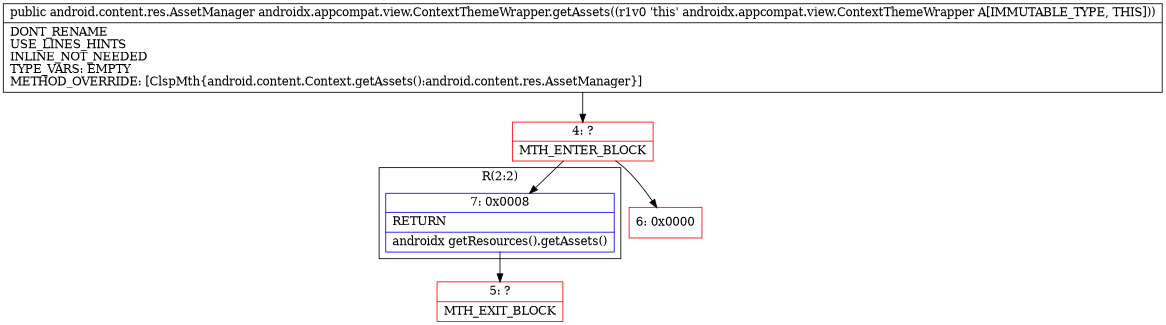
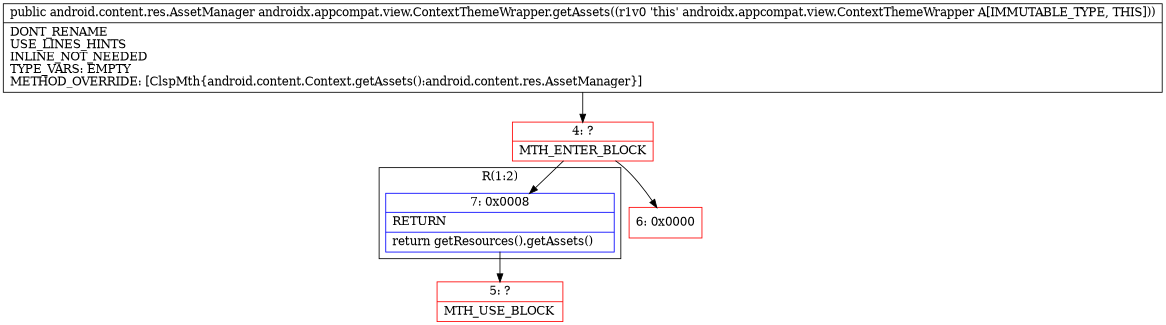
cluster "R(2:2)": label "R(2:2)" -> "R(1:2)"
node "7: 0x0008": text "androidx getResources().getAssets()" -> "return getResources().getAssets()"
node "5: ?": text "MTH_EXIT_BLOCK" -> "MTH_USE_BLOCK"
